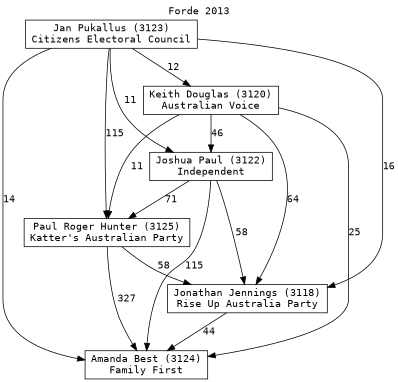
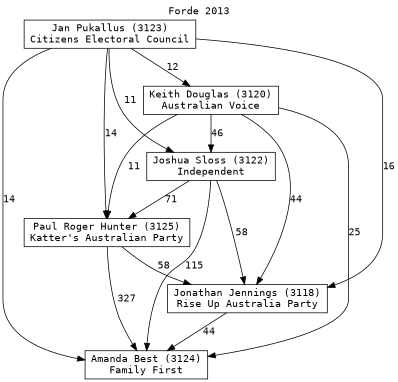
edge "Jan Pukallus (3123) Citizens Electoral Council" -> "Paul Roger Hunter (3125) Katter's Australian Party": label "115" -> "14"
node "Joshua Paul (3122) Independent": label "Joshua Paul (3122) Independent" -> "Joshua Sloss (3122) Independent"
edge "Keith Douglas (3120) Australian Voice" -> "Jonathan Jennings (3118) Rise Up Australia Party": label "64" -> "44"
